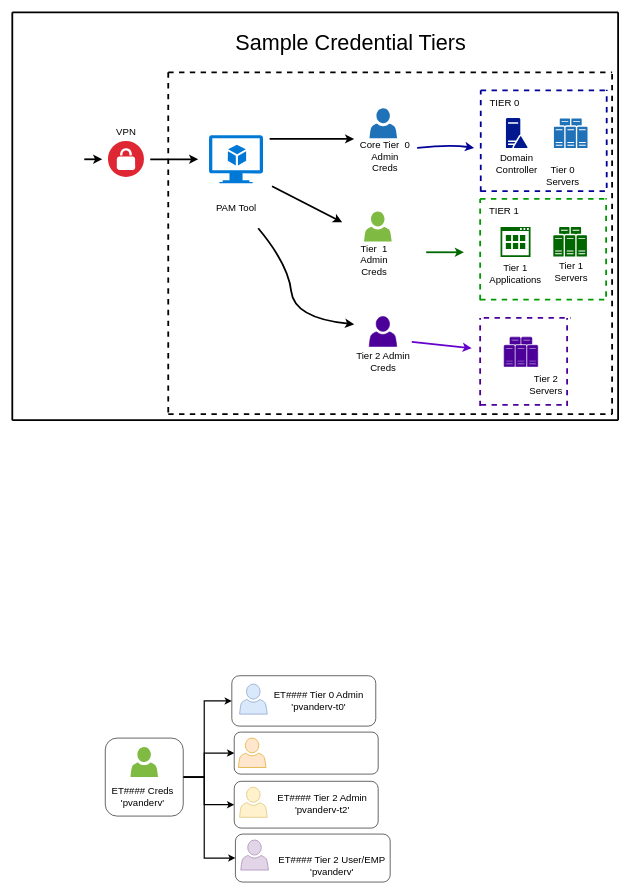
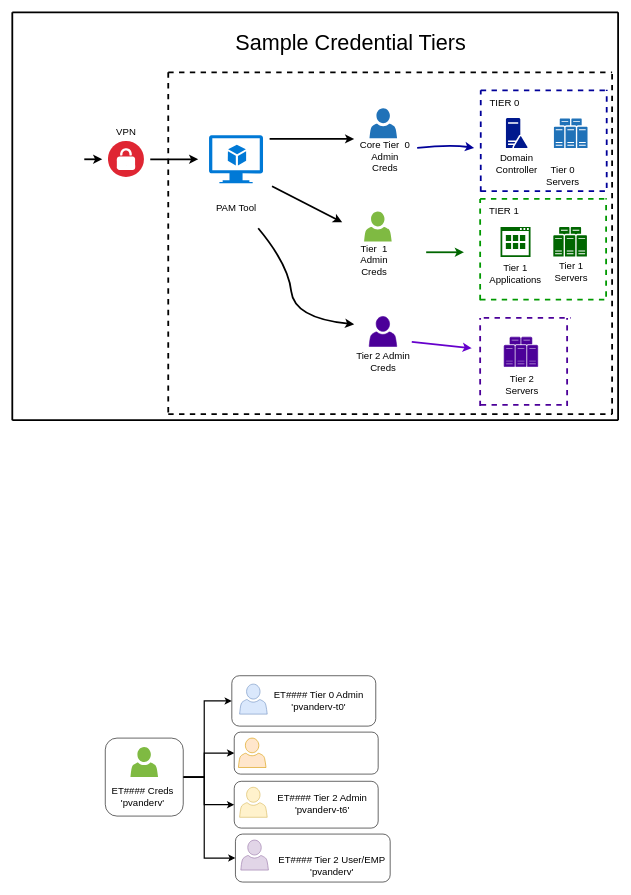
node "Tier 2 Servers": moved (546, 384) -> (522, 384)
node "ET#### Tier 2 Admin 'pvanderv-t2'": label "ET#### Tier 2 Admin 'pvanderv-t2'" -> "ET#### Tier 2 Admin 'pvanderv-t6'"
